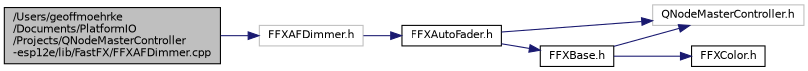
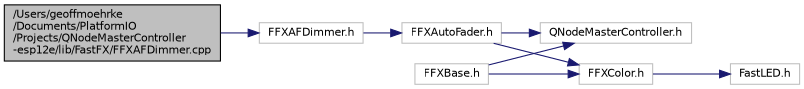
node "FFXAutoFader.h": color black -> grey75
edge "FFXAutoFader.h" -> "FFXBase.h": now "FFXAutoFader.h" -> "FFXColor.h"
node "FFXBase.h": color black -> grey75
node "FFXColor.h": color black -> grey75
node "FastLED.h": added
